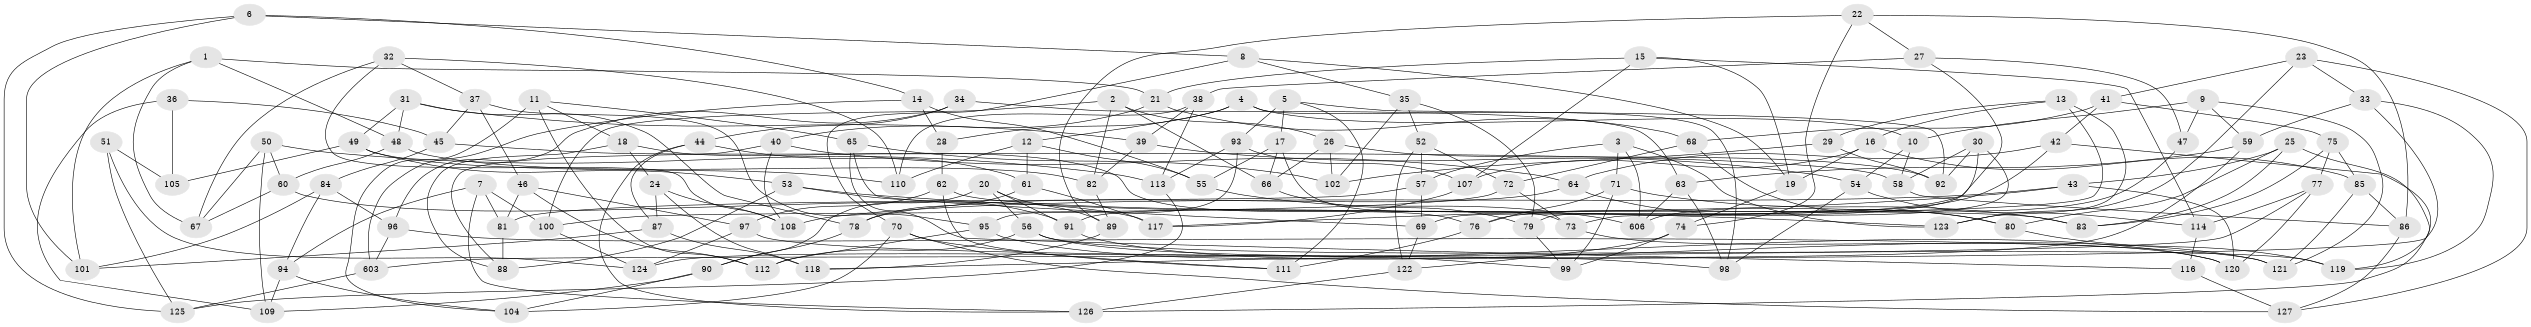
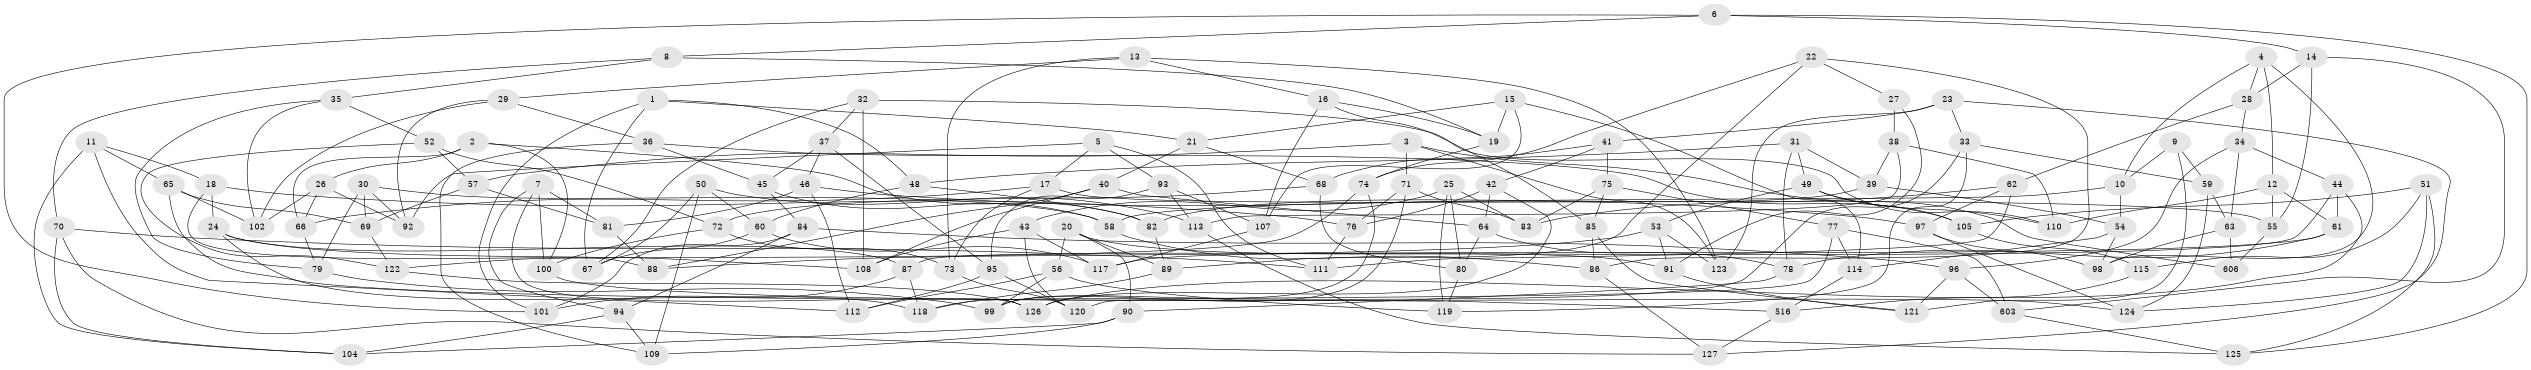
edge "29" -- "36": added
edge "28" -- "34": added
node "47": removed
node "115": added
node "116": label "116" -> "516"
